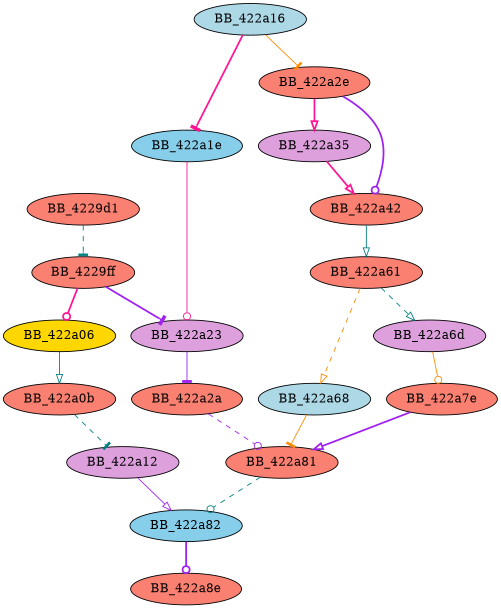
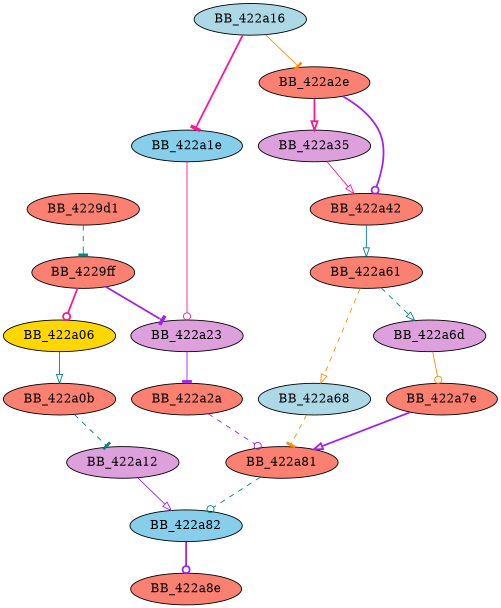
edge "BB_422a35" -> "BB_422a42": style bold -> solid
edge "BB_422a68" -> "BB_422a81": style solid -> dashed
